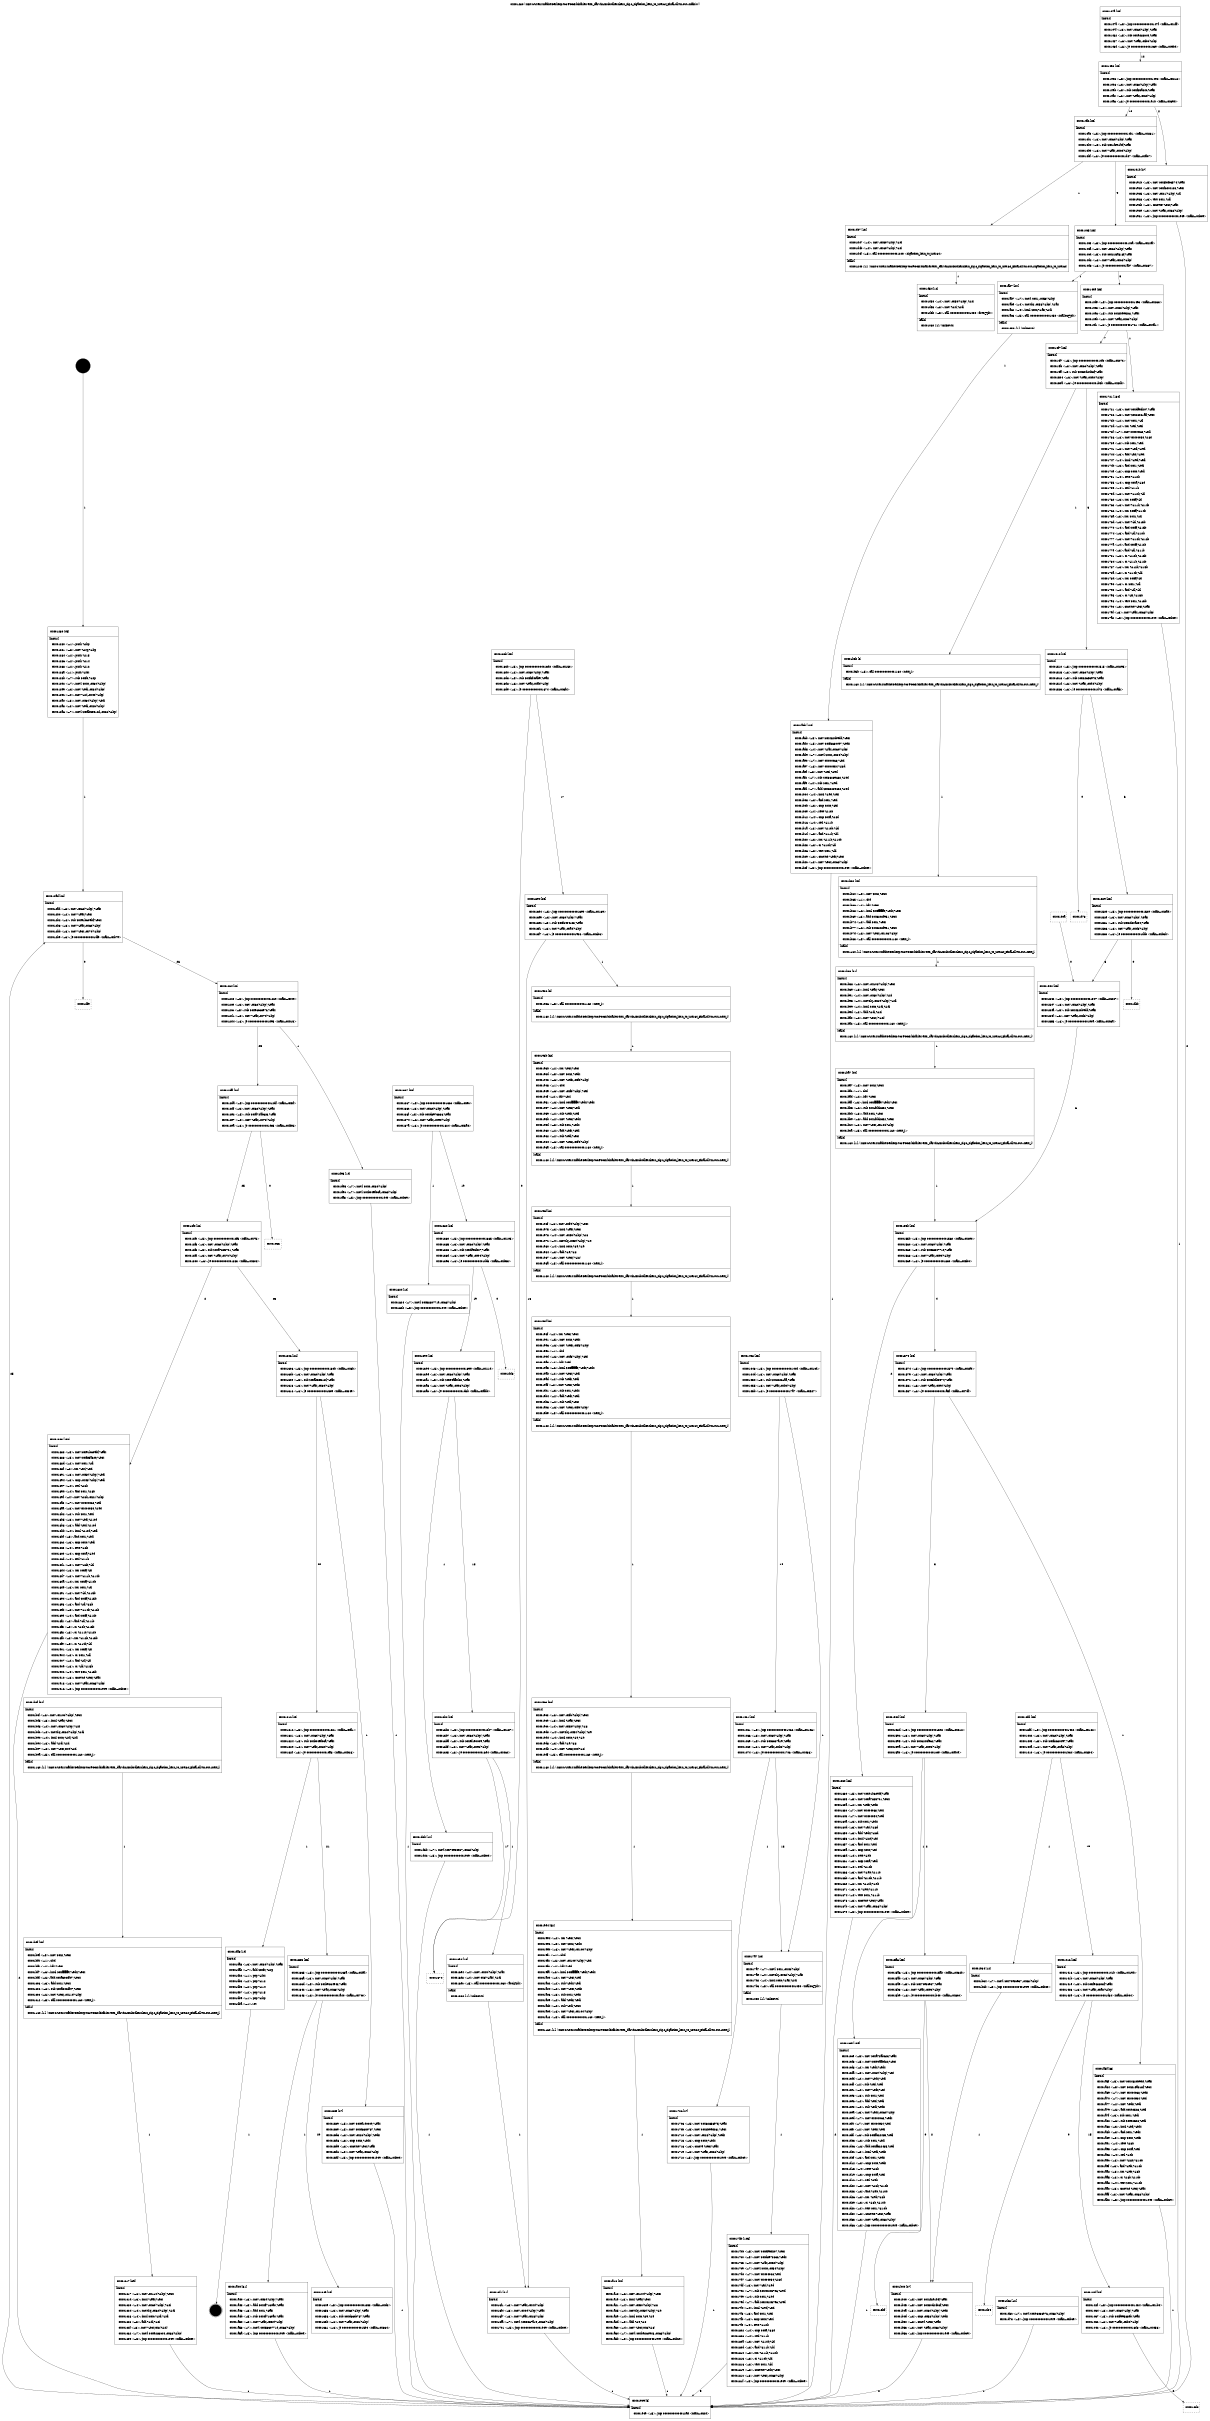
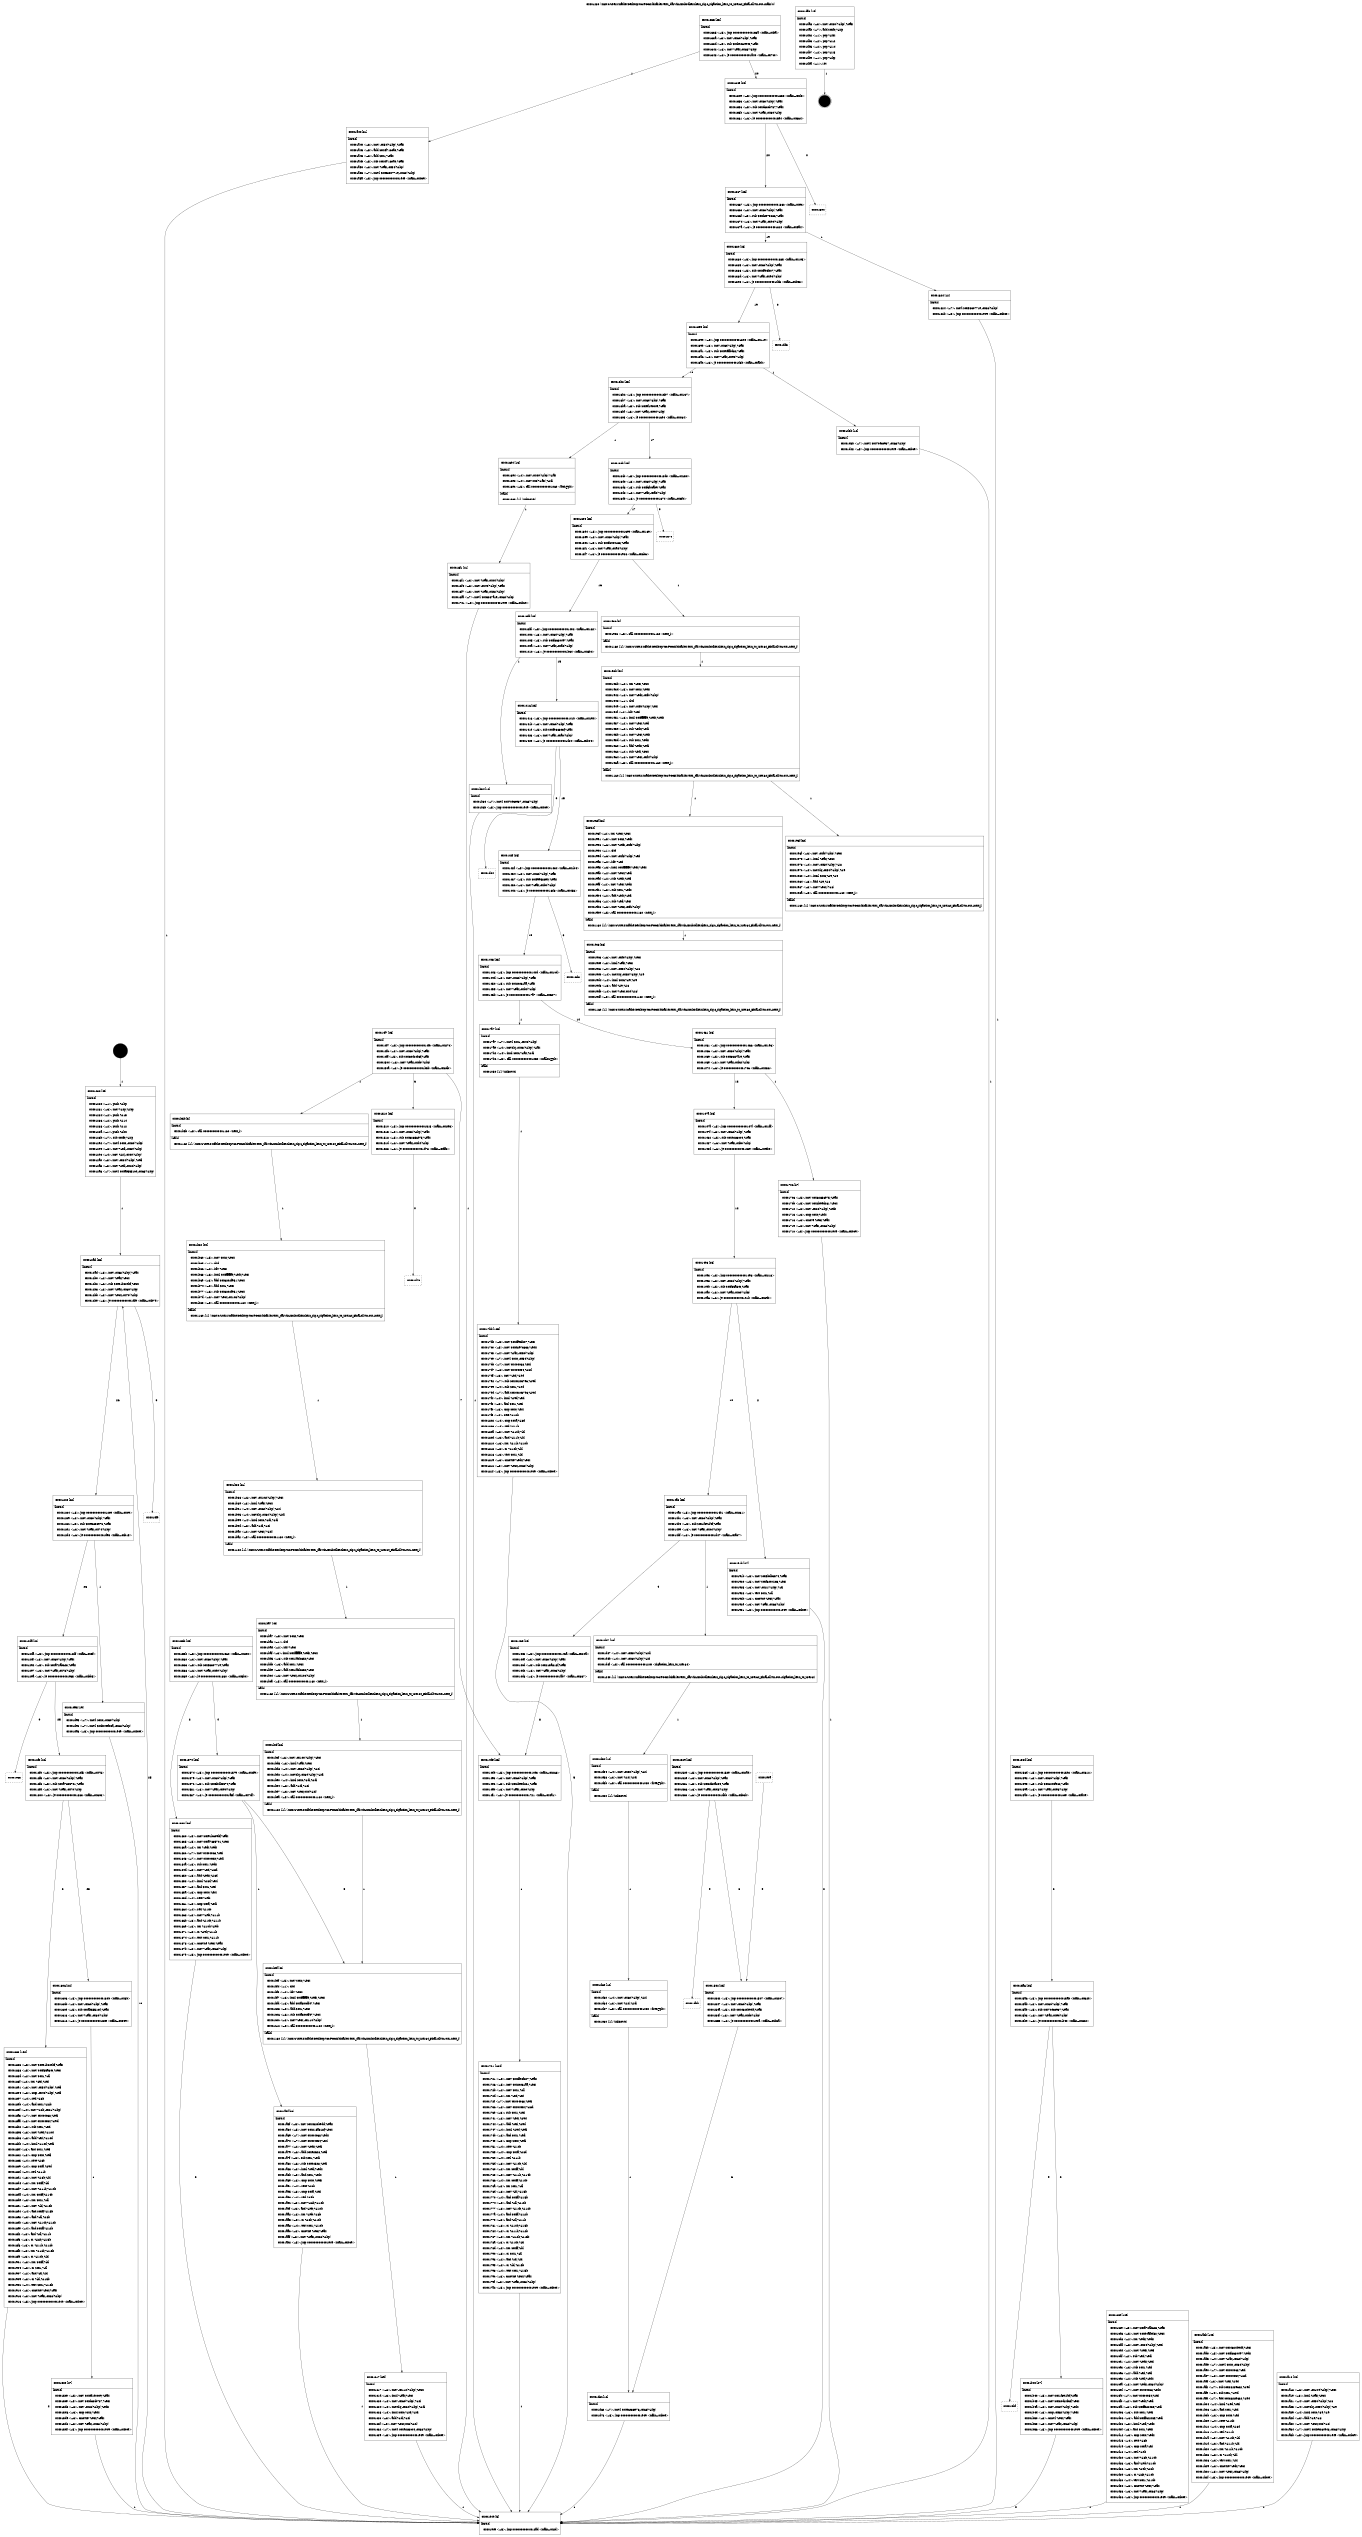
edge "0x40134e [25]" -> "0x401367 [25]": added, label "20"
edge "0x4014ac [25]" -> "0x4014c5 [25]": label " 9" -> " 4"
node "0x4015e4": added
node "0x401ab7 [20]": removed
edge "0x4014de [25]" -> "0x4014f7 [25]": reversed
edge "0x401510 [25]" -> "0x401529 [25]": removed, label "6"
edge "0x40142f [25]" -> "0x401448 [25]": added, label "15"
edge "0x401542 [25]" -> "0x40155b [25]": now "0x401542 [25]" -> "0x401d6c [12]"
edge "0x401ba7 [40]" -> "0x40155b [25]": now "0x401ba7 [40]" -> "0x401bcf [32]"
edge "0x40196f [32]" -> "0x40198f [52]": now "0x40193b [52]" -> "0x40198f [52]"
edge "0x401574 [25]" -> "0x40158d [25]": now "0x401574 [25]" -> "0x401bef [40]"
edge "0x4013e4 [25]" -> "0x4016f1 [21]": now "0x4013e4 [25]" -> "0x4013fd [25]"
node "0x40131c [25]": removed
edge "0x401d95 [19]" -> "0x401e49 [5]": label " 1" -> " 13"
edge "0x401461 [25]" -> "0x4017a7 [20]": now "0x401461 [25]" -> "0x40147a [25]"
edge "0x4013b2 [25]" -> "0x401674": now "0x4013b2 [25]" -> "0x4013cb [25]"
edge "0x40158d [25]" -> "0x401cce [109]": removed, label "1"
node "0x4019e4 [52]": removed
node "0x401d60 [12]": added
edge "0x401b34 [12]" -> "0x401b40 [27]": now "0x401b34 [12]" -> "0x401e49 [5]"
